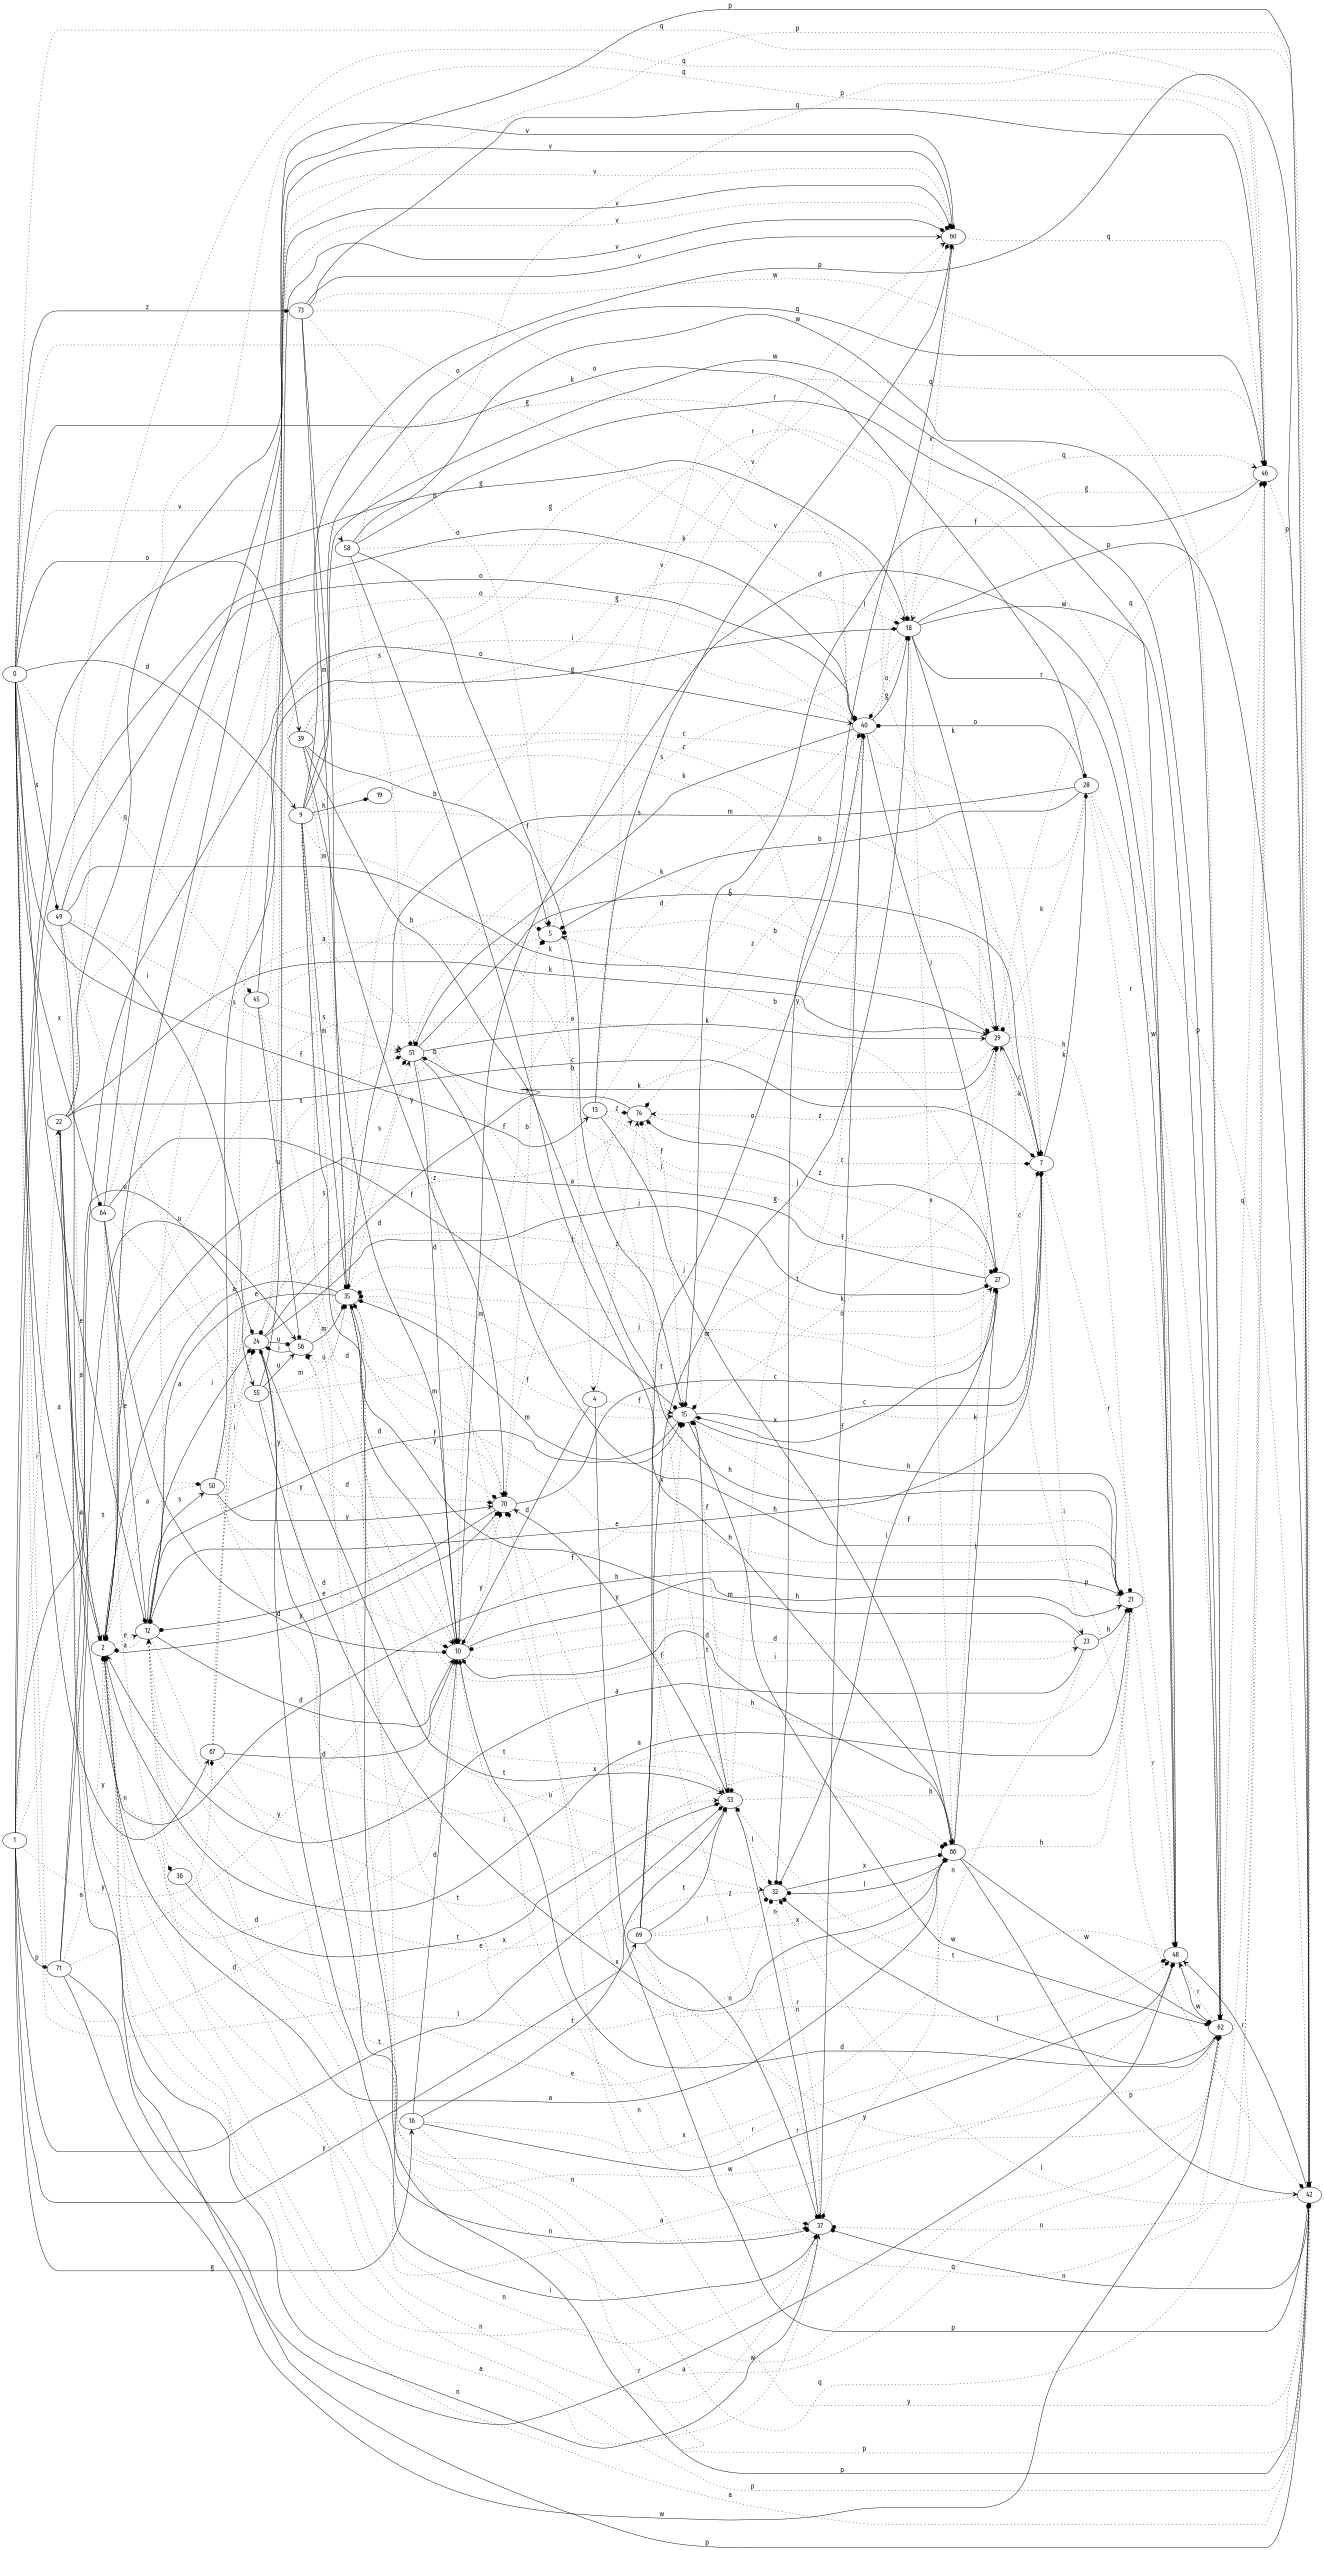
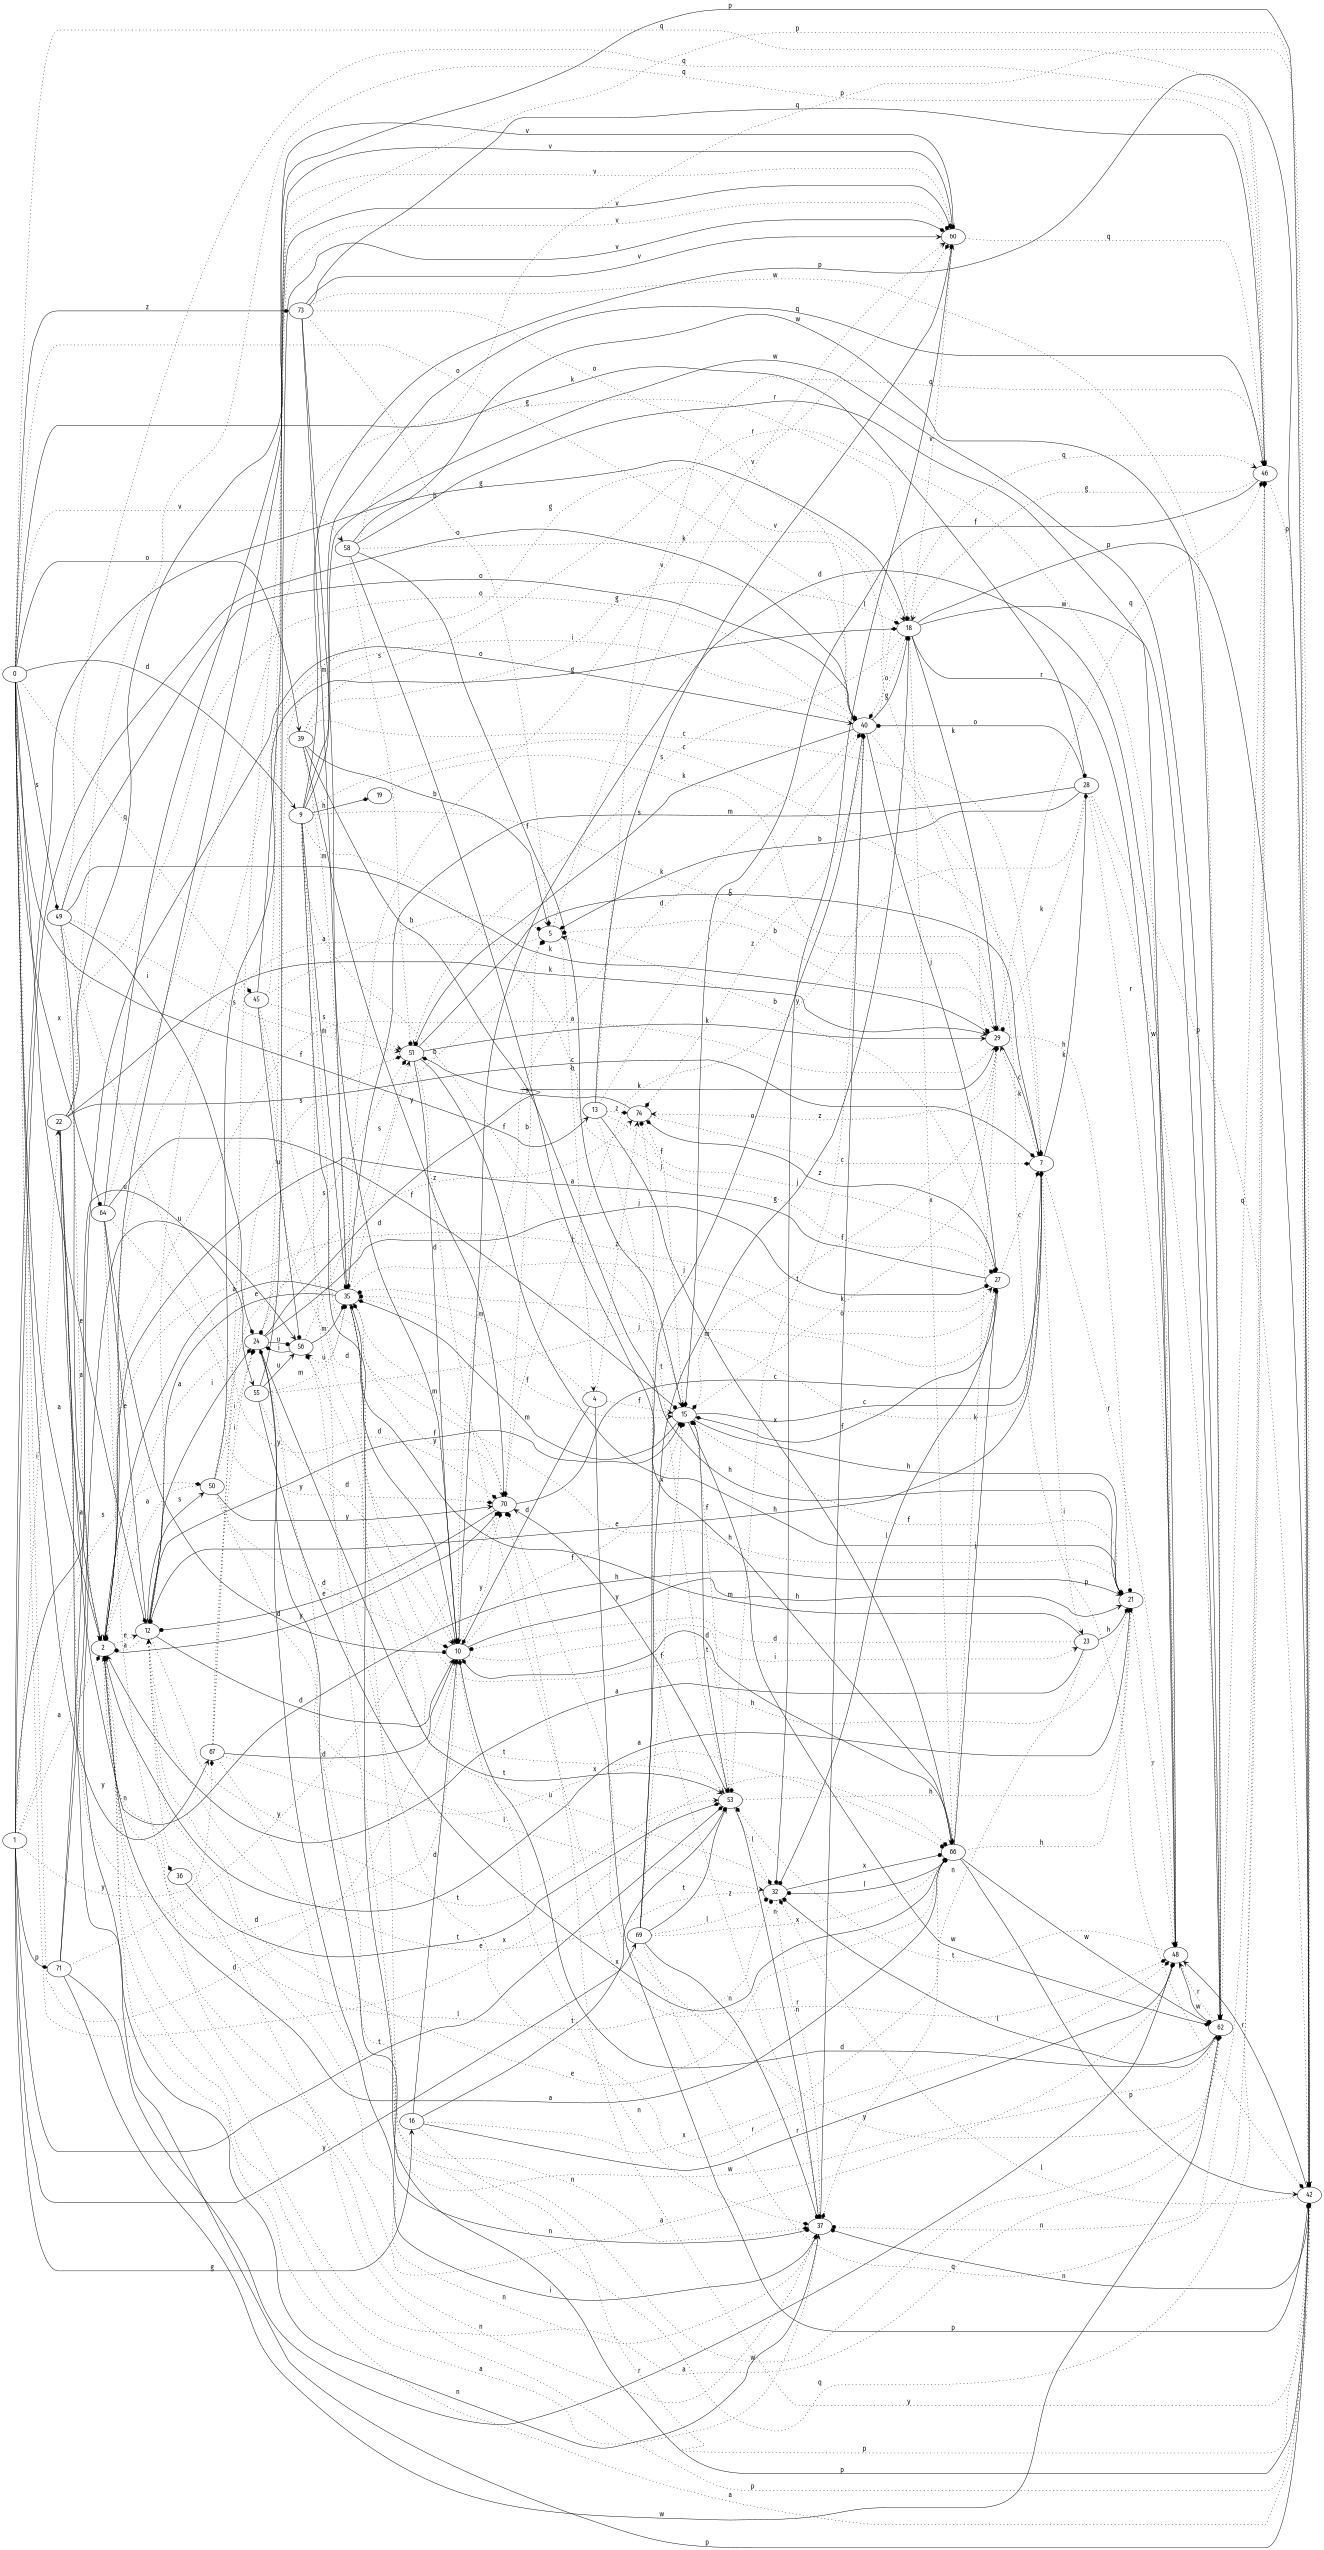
edge "71" -> "2": now "1" -> "2"
